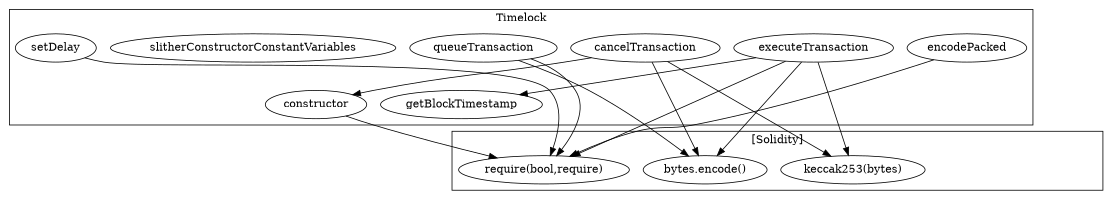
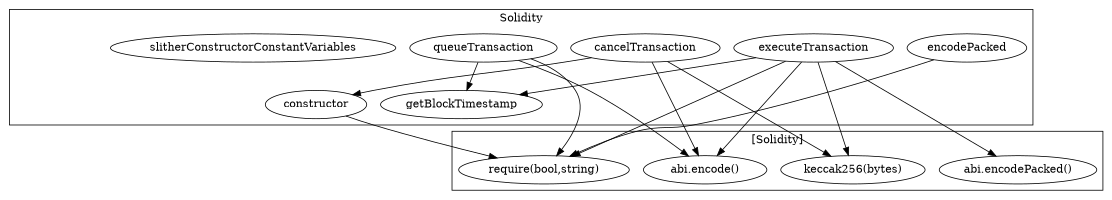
cluster "Timelock": label "Timelock" -> "Solidity"
node "setDelay": removed
edge "queueTransaction" -> "getBlockTimestamp": added
node "require(bool,require)": label "require(bool,require)" -> "require(bool,string)"
node "bytes.encode()": label "bytes.encode()" -> "abi.encode()"
node "keccak253(bytes)": label "keccak253(bytes)" -> "keccak256(bytes)"
node "abi.encodePacked()": added
